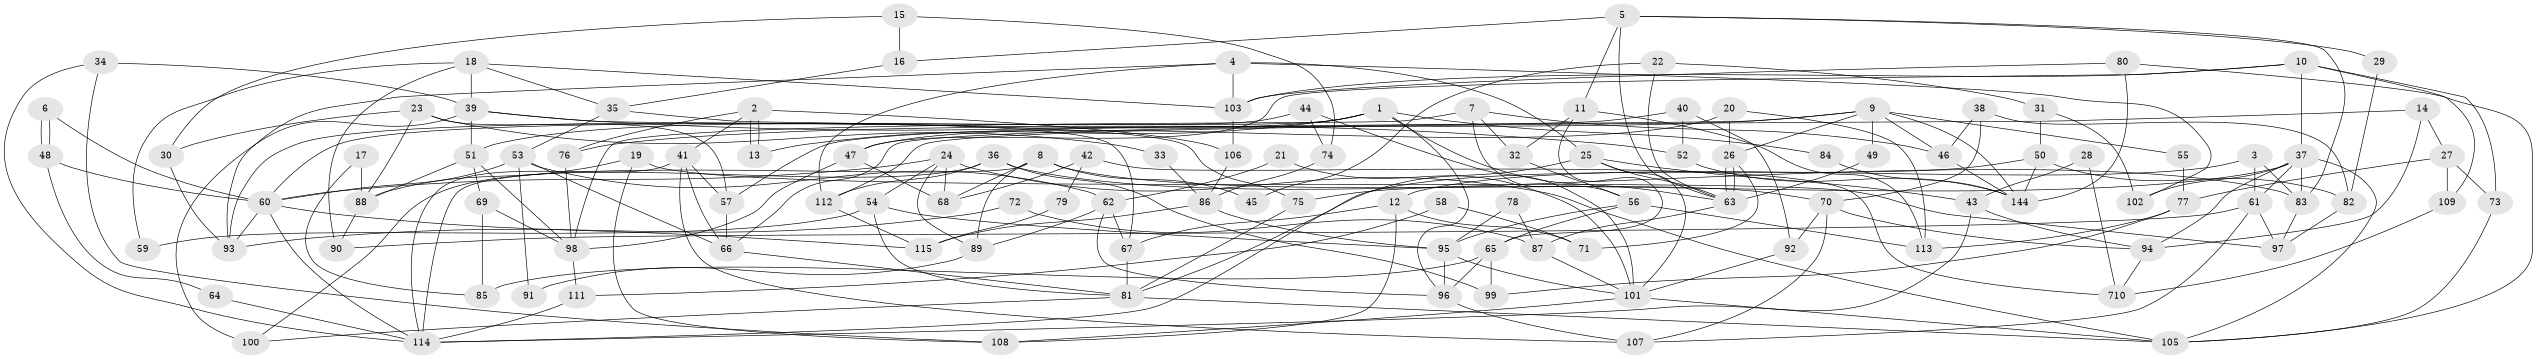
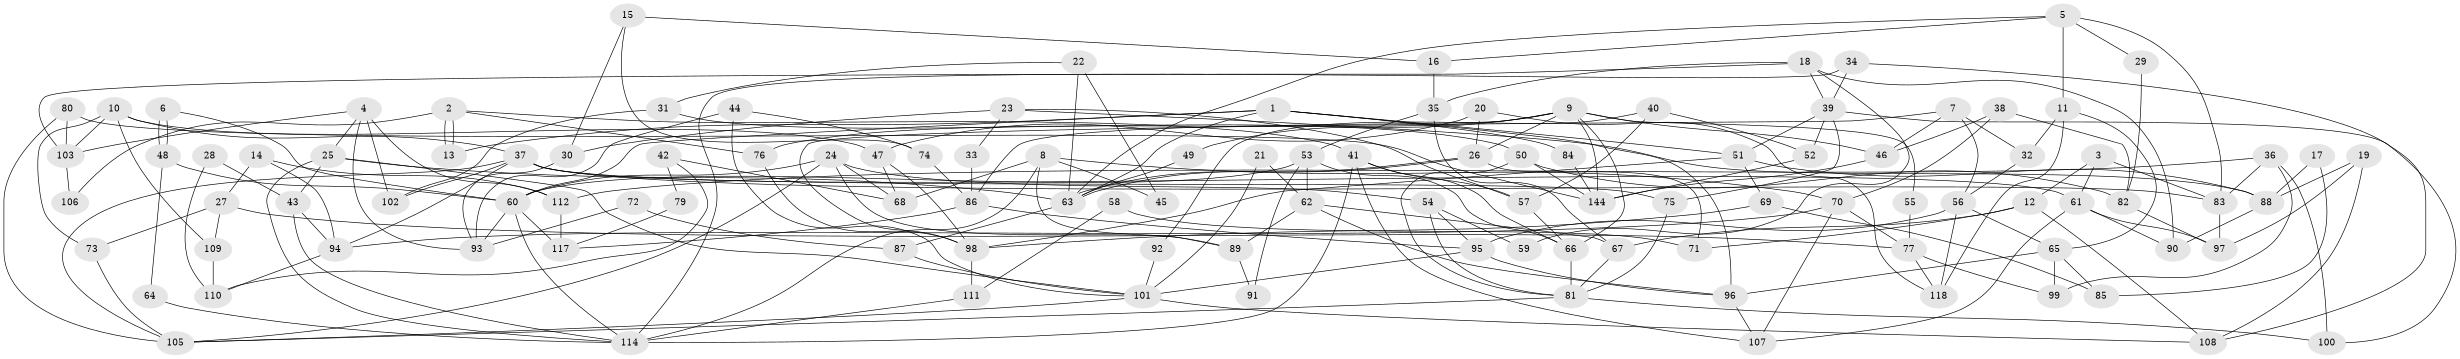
edge "106" -- "86": now "9" -- "86"
node "78": removed
edge "70" -- "92": now "70" -- "77"
node "115": label "115" -> "117"
node "113": label "113" -> "118"
node "710": label "710" -> "110"
